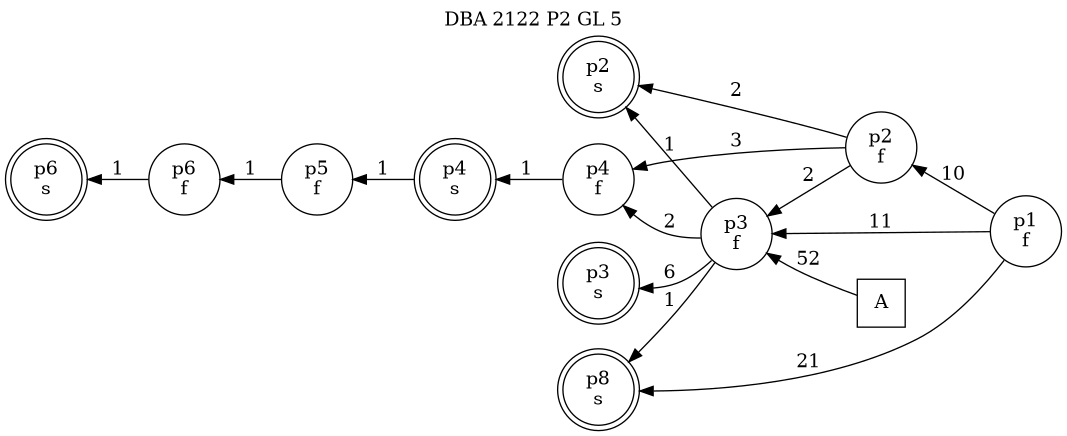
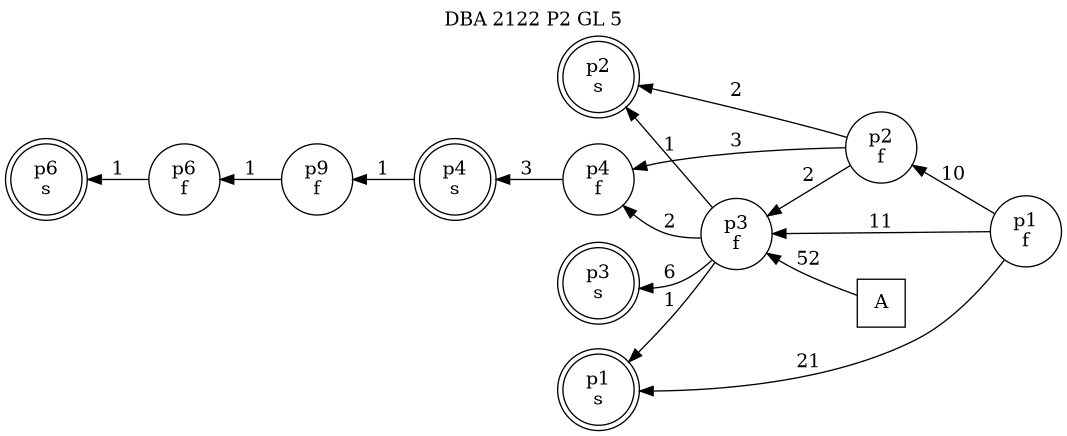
edge "p4 f" -> "p4 s": label "1" -> "3"
node "p5 f": label "p5 f" -> "p9 f"
node "p8 s": label "p8 s" -> "p1 s"
